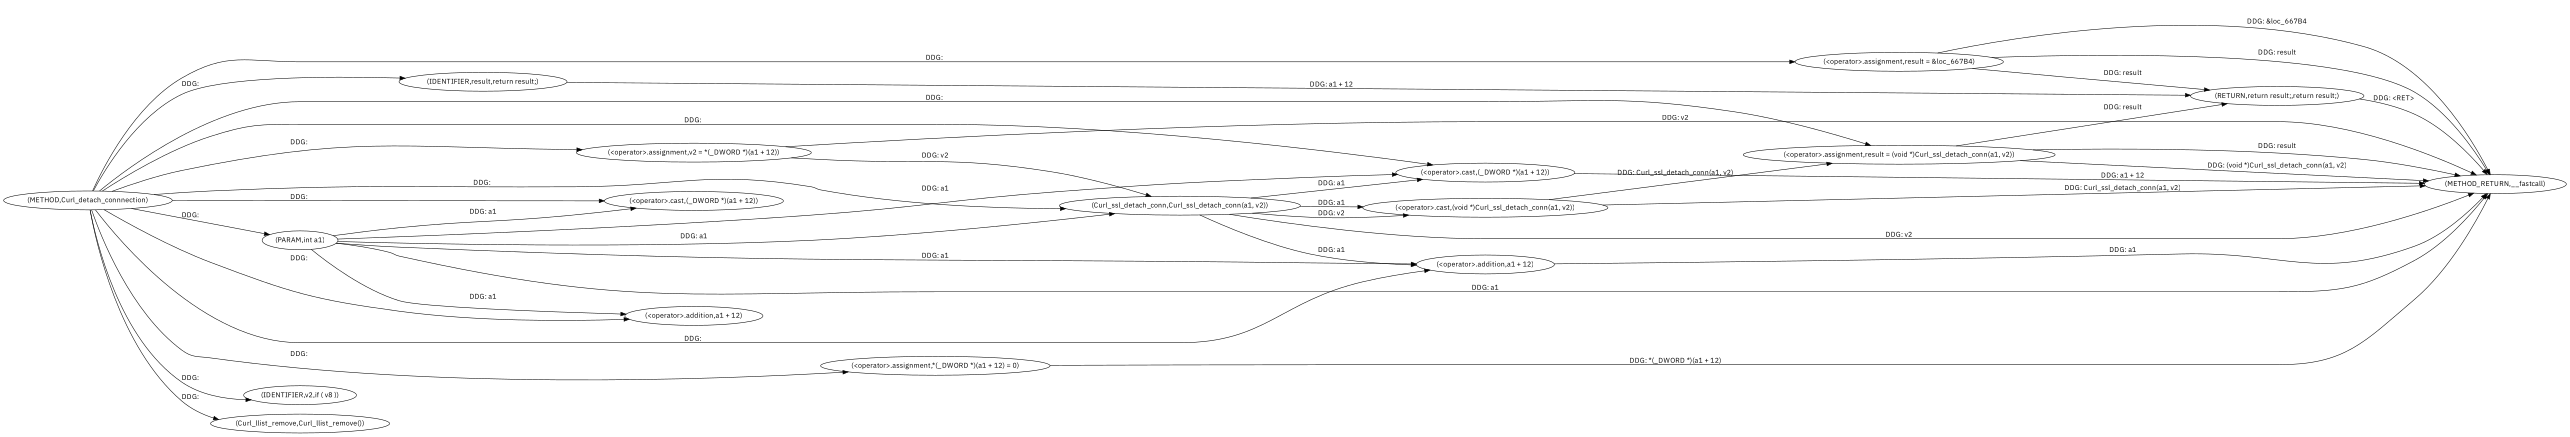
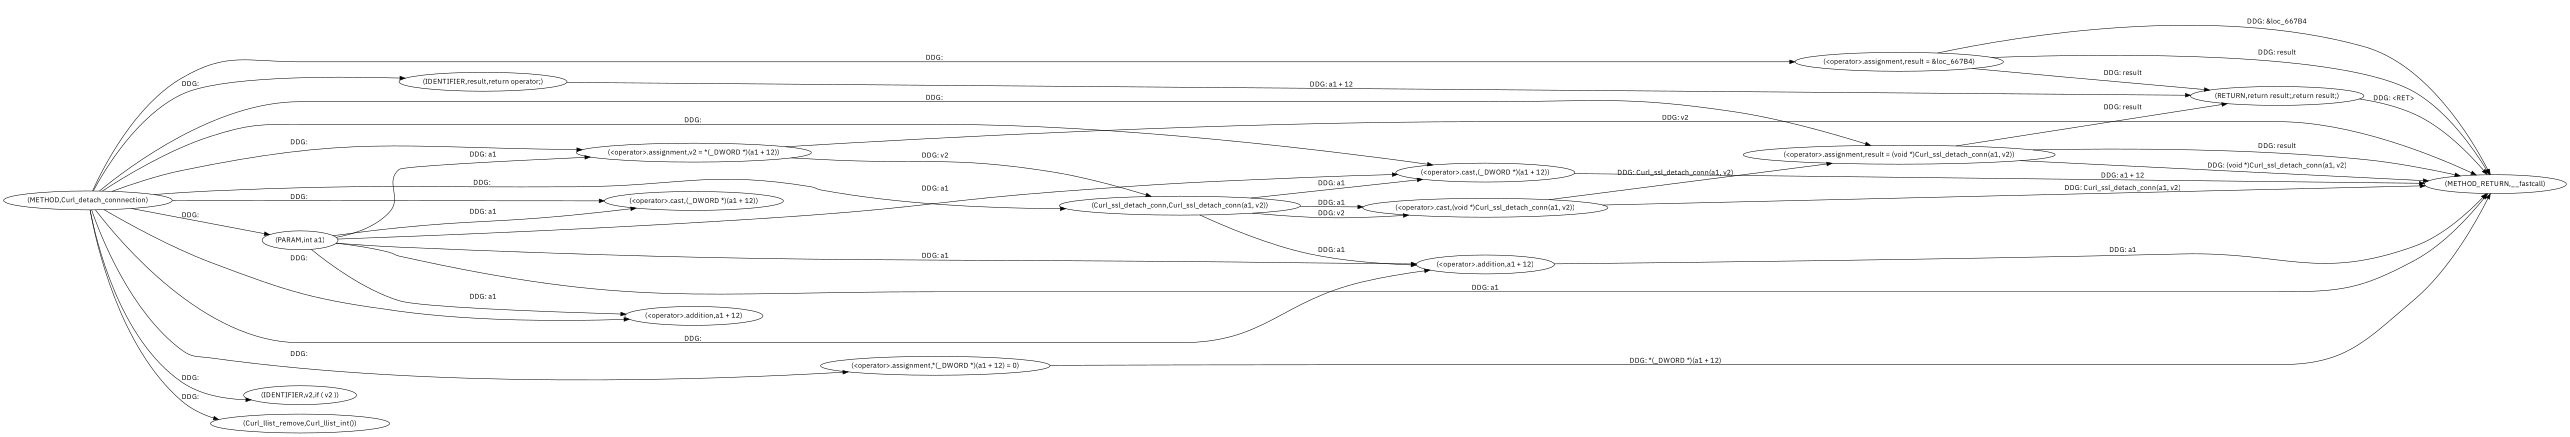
node "(IDENTIFIER,result,return result;)": label "(IDENTIFIER,result,return result;)" -> "(IDENTIFIER,result,return operator;)"
edge "(Curl_ssl_detach_conn,Curl_ssl_detach_conn(a1, v2))" -> "(METHOD_RETURN,__fastcall)": removed, label "DDG: v2"
edge "(PARAM,int a1)" -> "(Curl_ssl_detach_conn,Curl_ssl_detach_conn(a1, v2))": now "(PARAM,int a1)" -> "(<operator>.assignment,v2 = *(_DWORD *)(a1 + 12))"
node "(IDENTIFIER,v2,if ( v8 ))": label "(IDENTIFIER,v2,if ( v8 ))" -> "(IDENTIFIER,v2,if ( v2 ))"
node "(Curl_llist_remove,Curl_llist_remove())": label "(Curl_llist_remove,Curl_llist_remove())" -> "(Curl_llist_remove,Curl_llist_int())"
